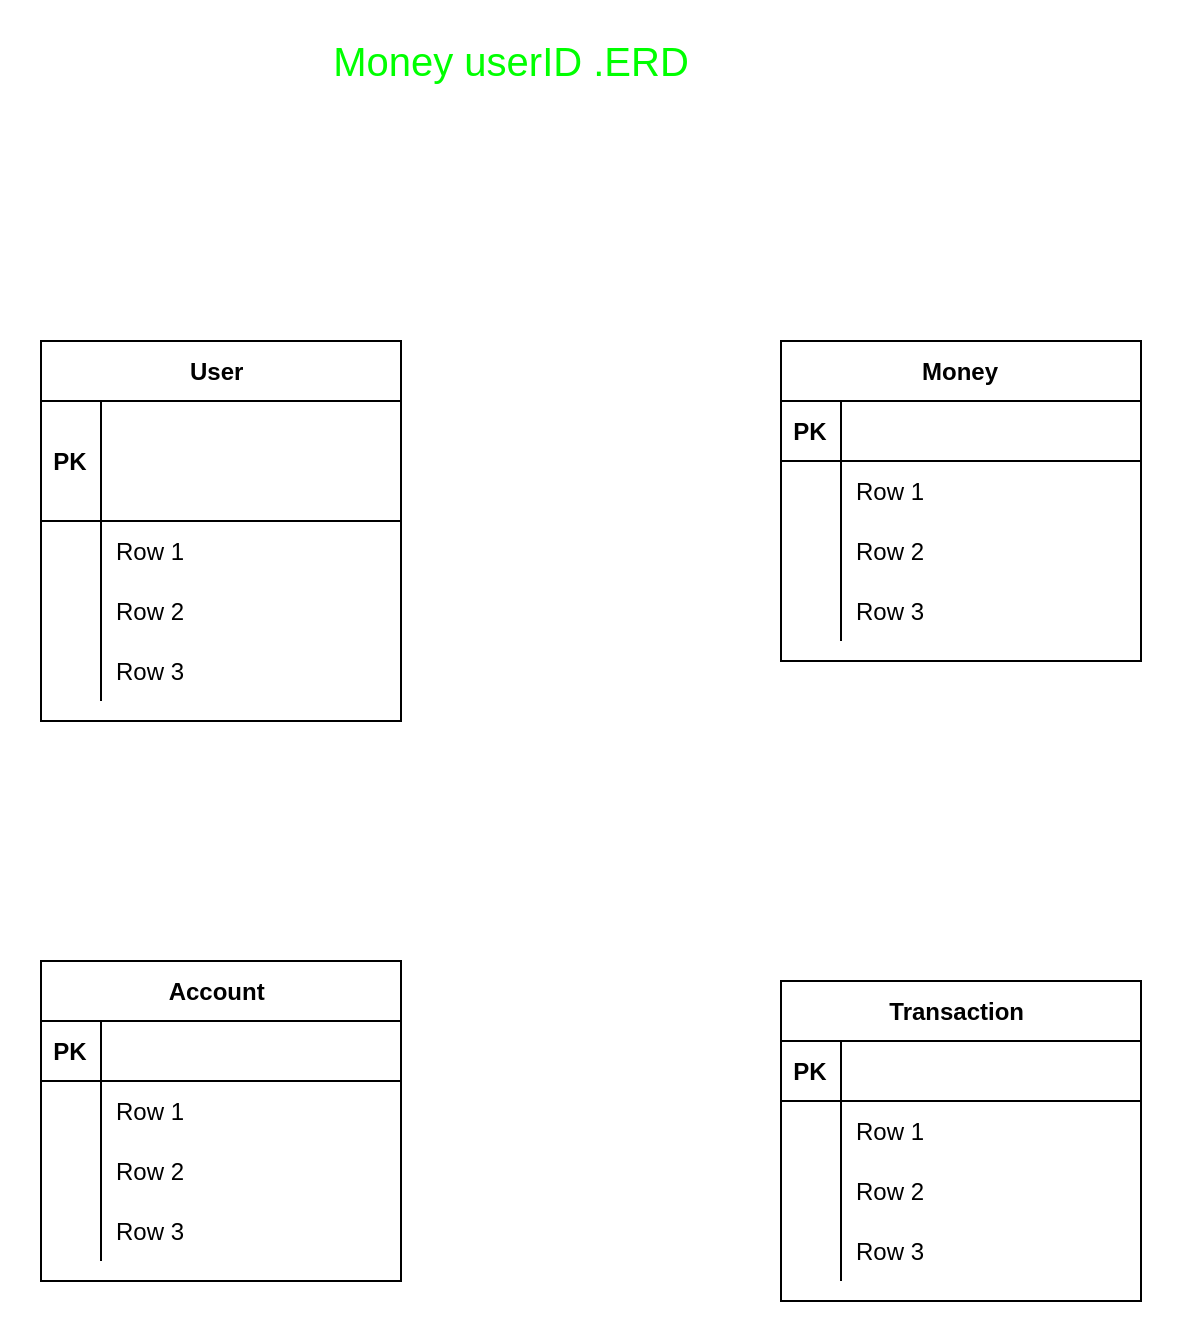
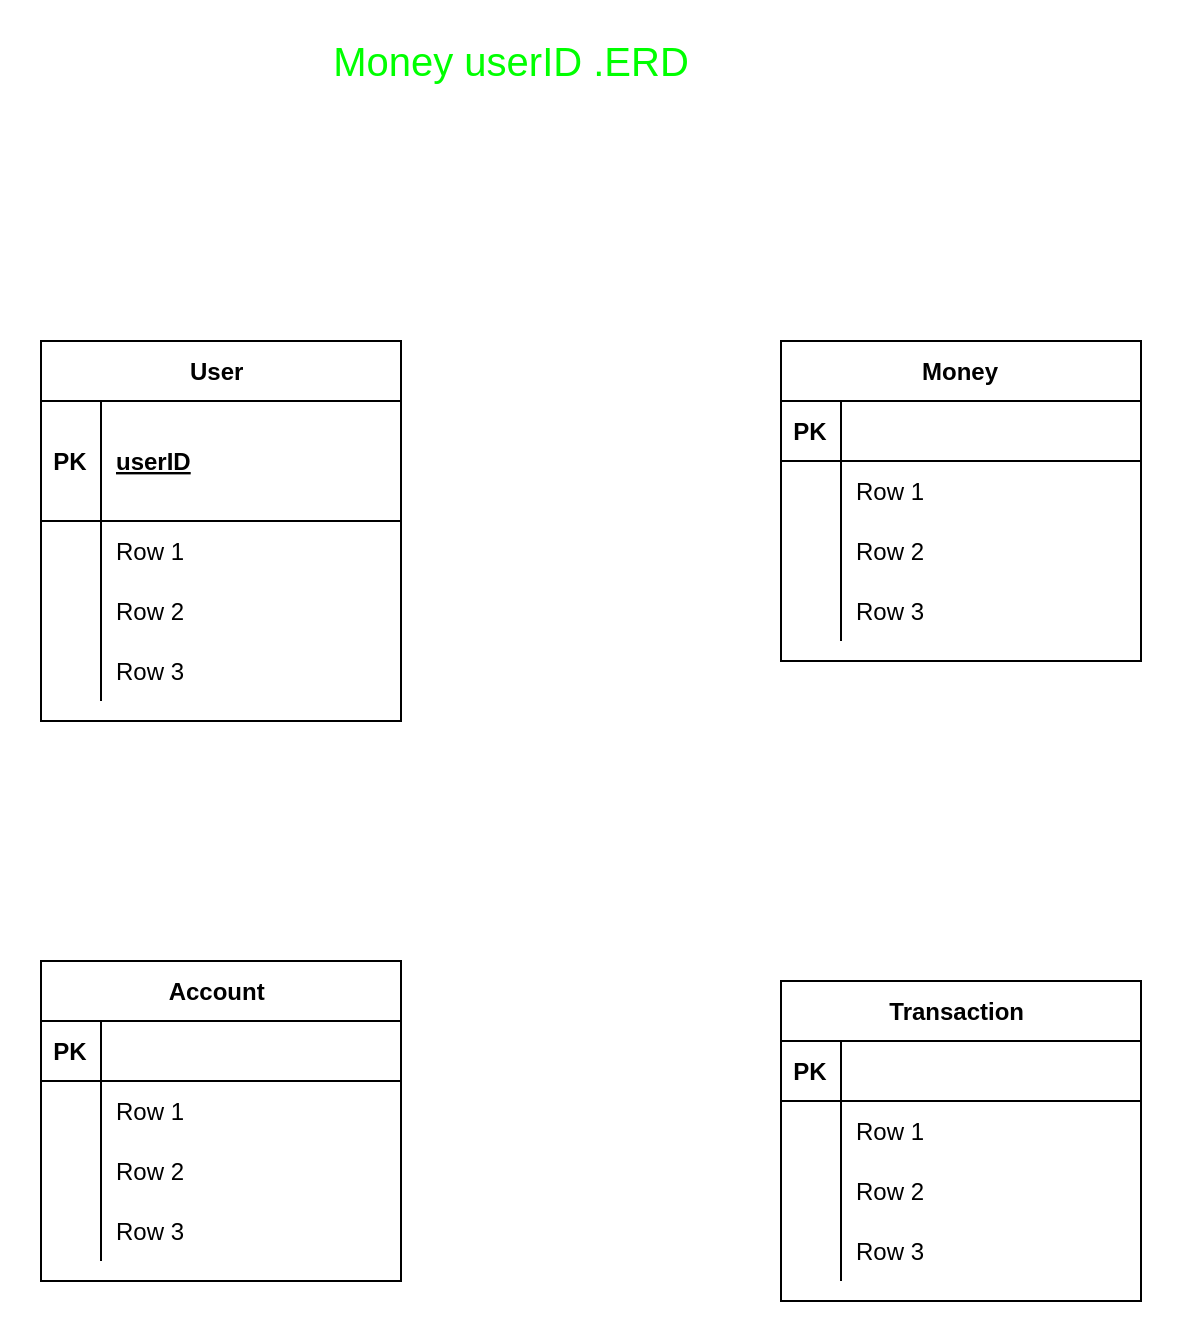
node "userID": added
